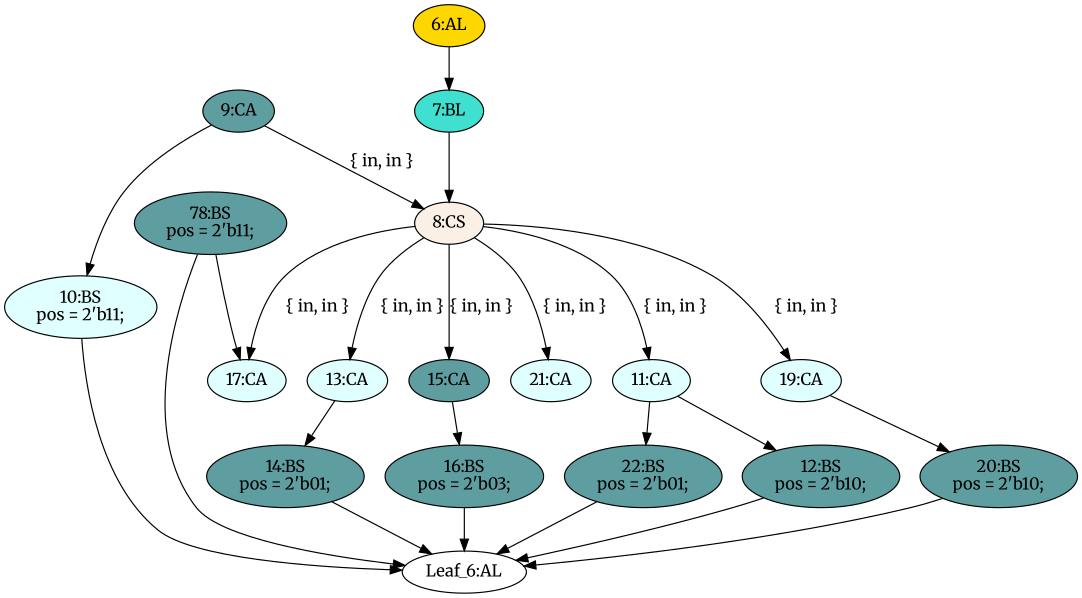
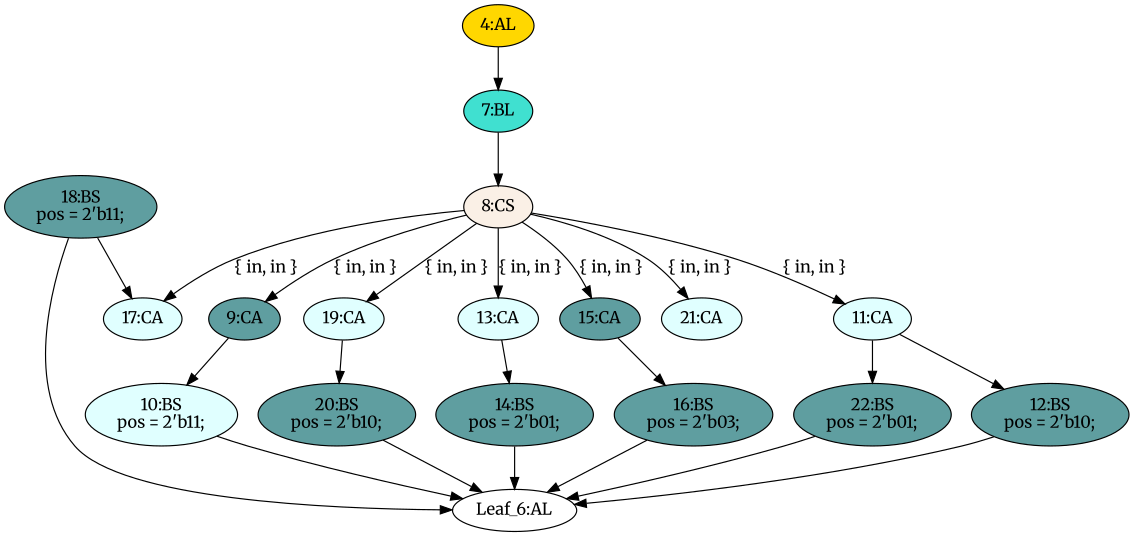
node "6:AL": label "6:AL" -> "4:AL"
edge "9:CA" -> "8:CS": reversed
node "78:BS pos = 2'b11;": label "78:BS pos = 2'b11;" -> "18:BS pos = 2'b11;"
